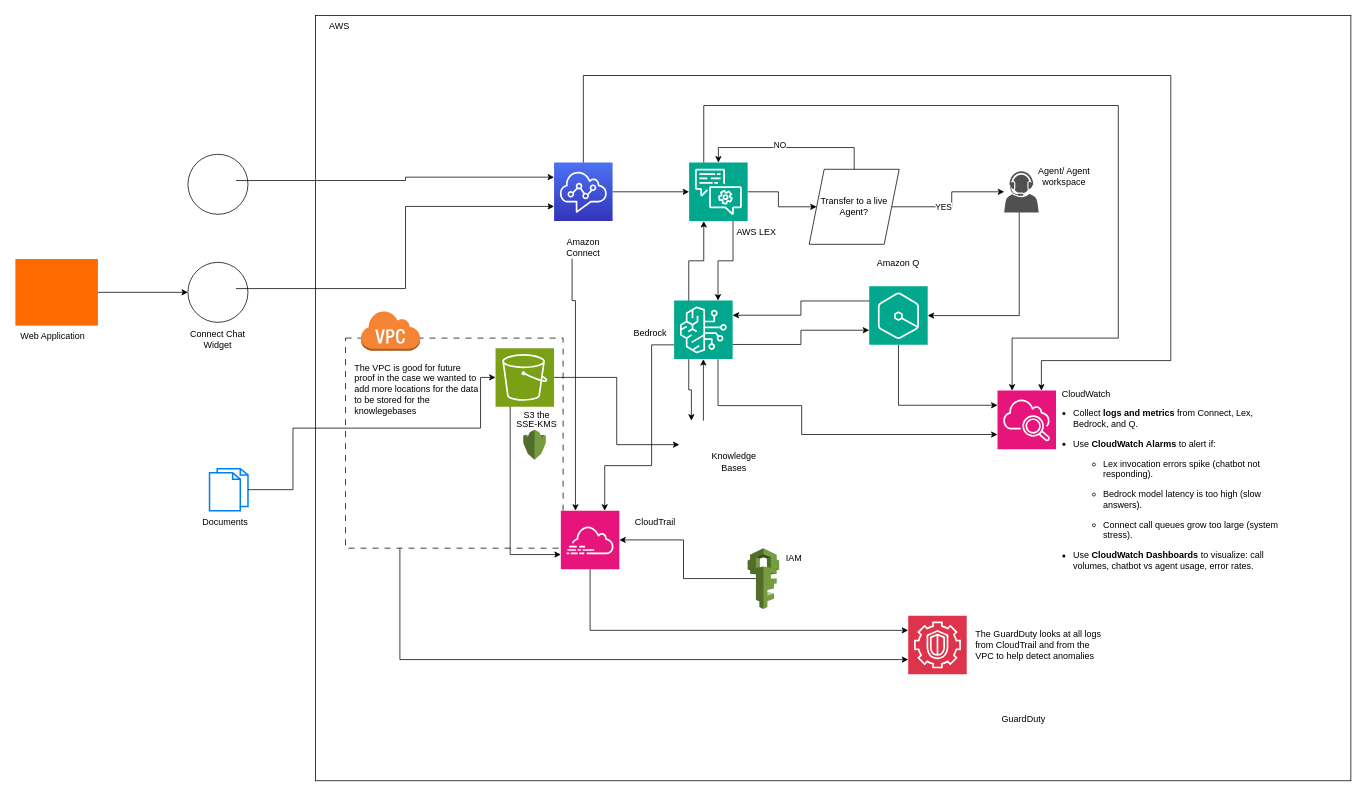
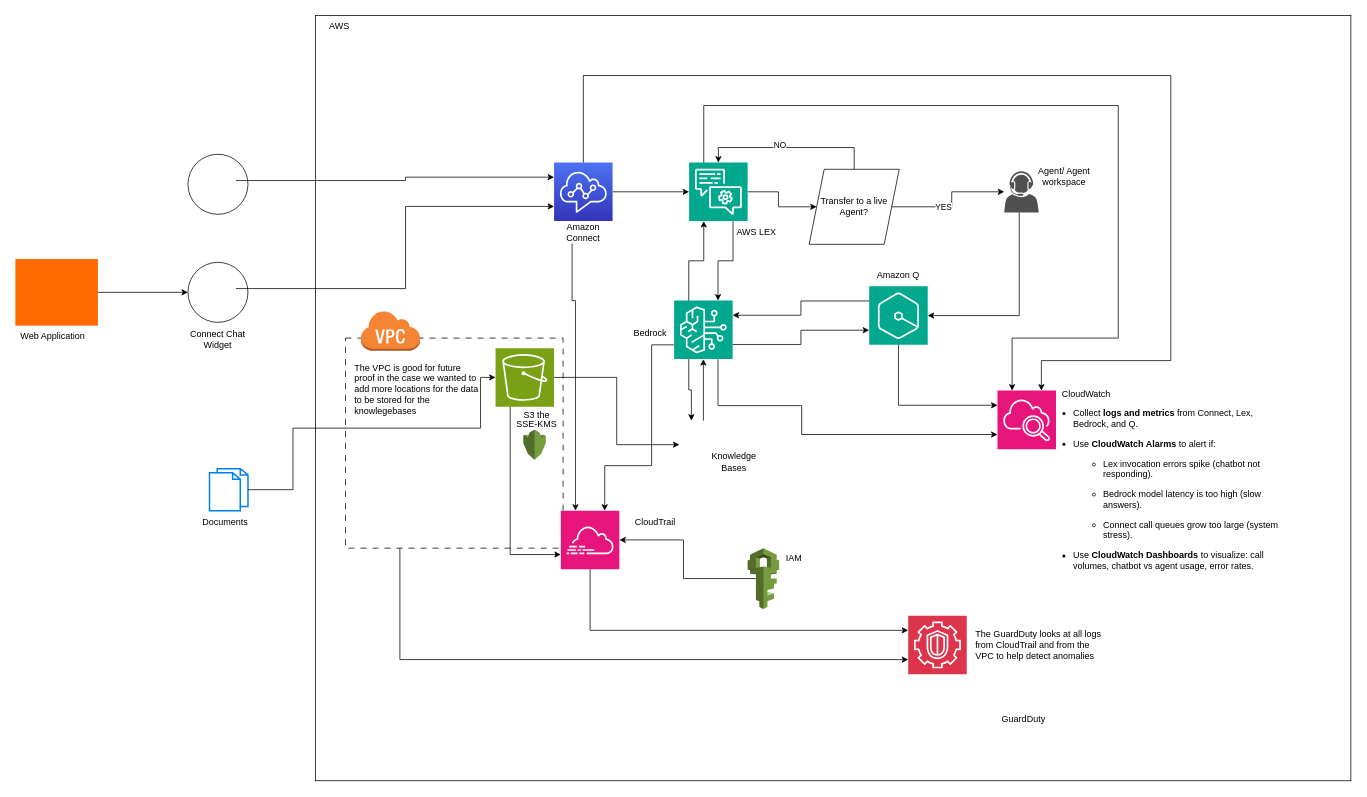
node "Amazon Connect": moved (583, 247) -> (583, 232)
node "Amazon Q": moved (898, 264) -> (898, 275)
